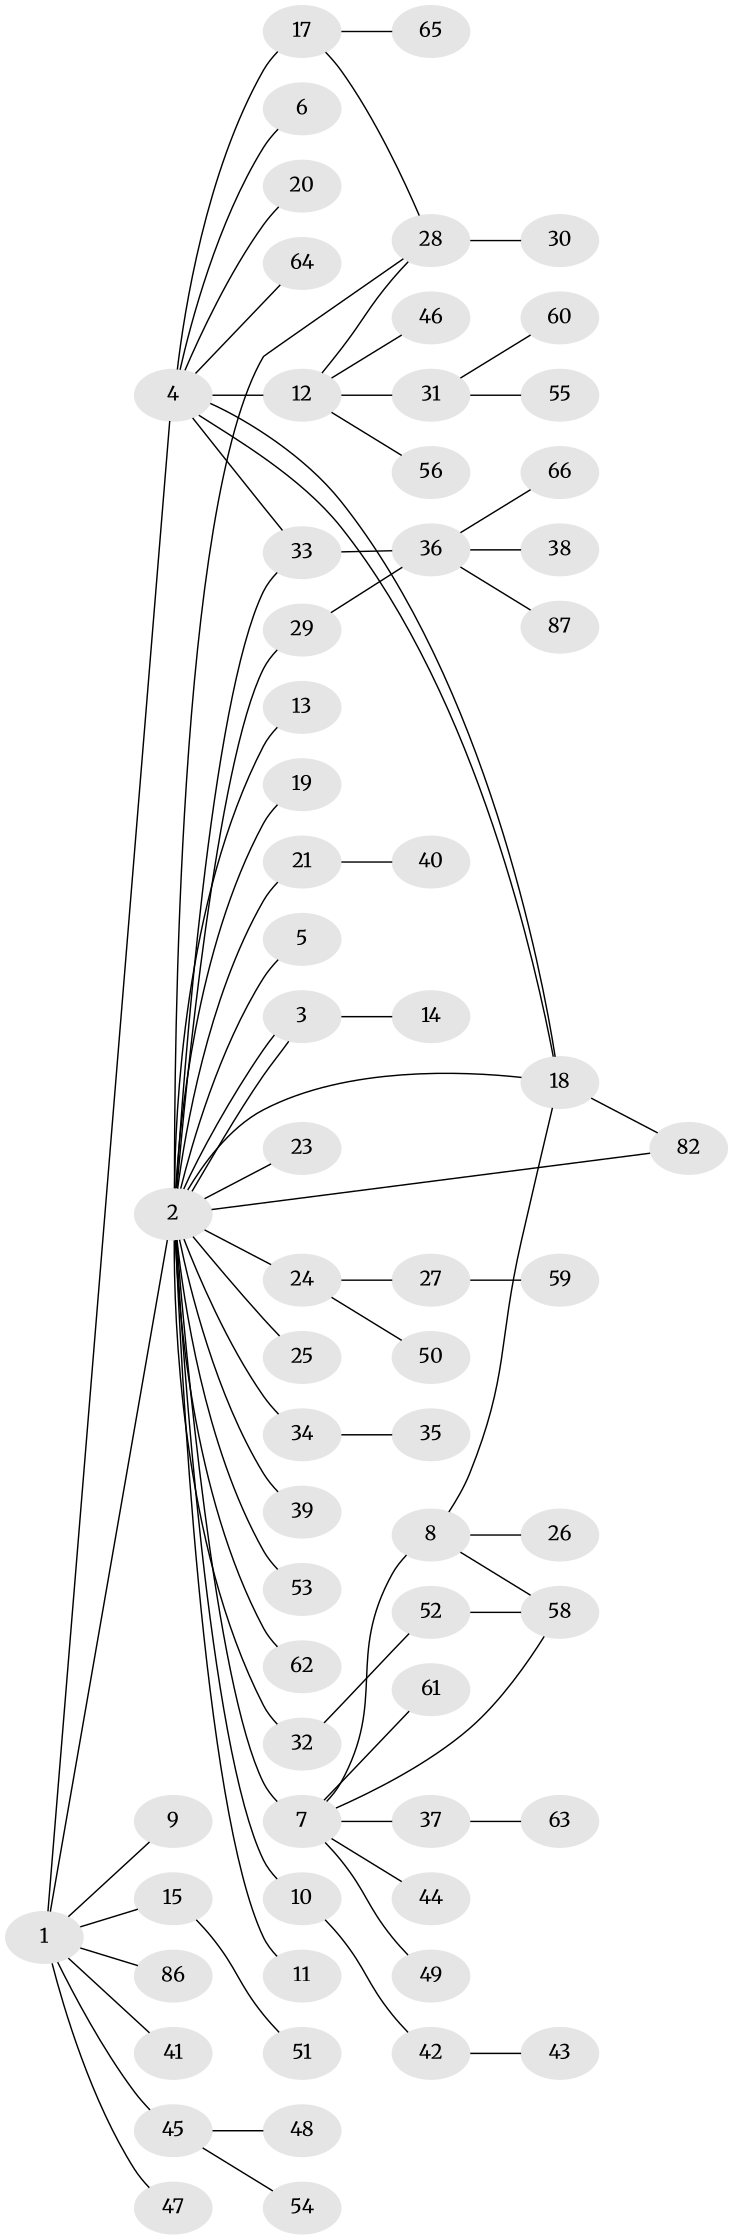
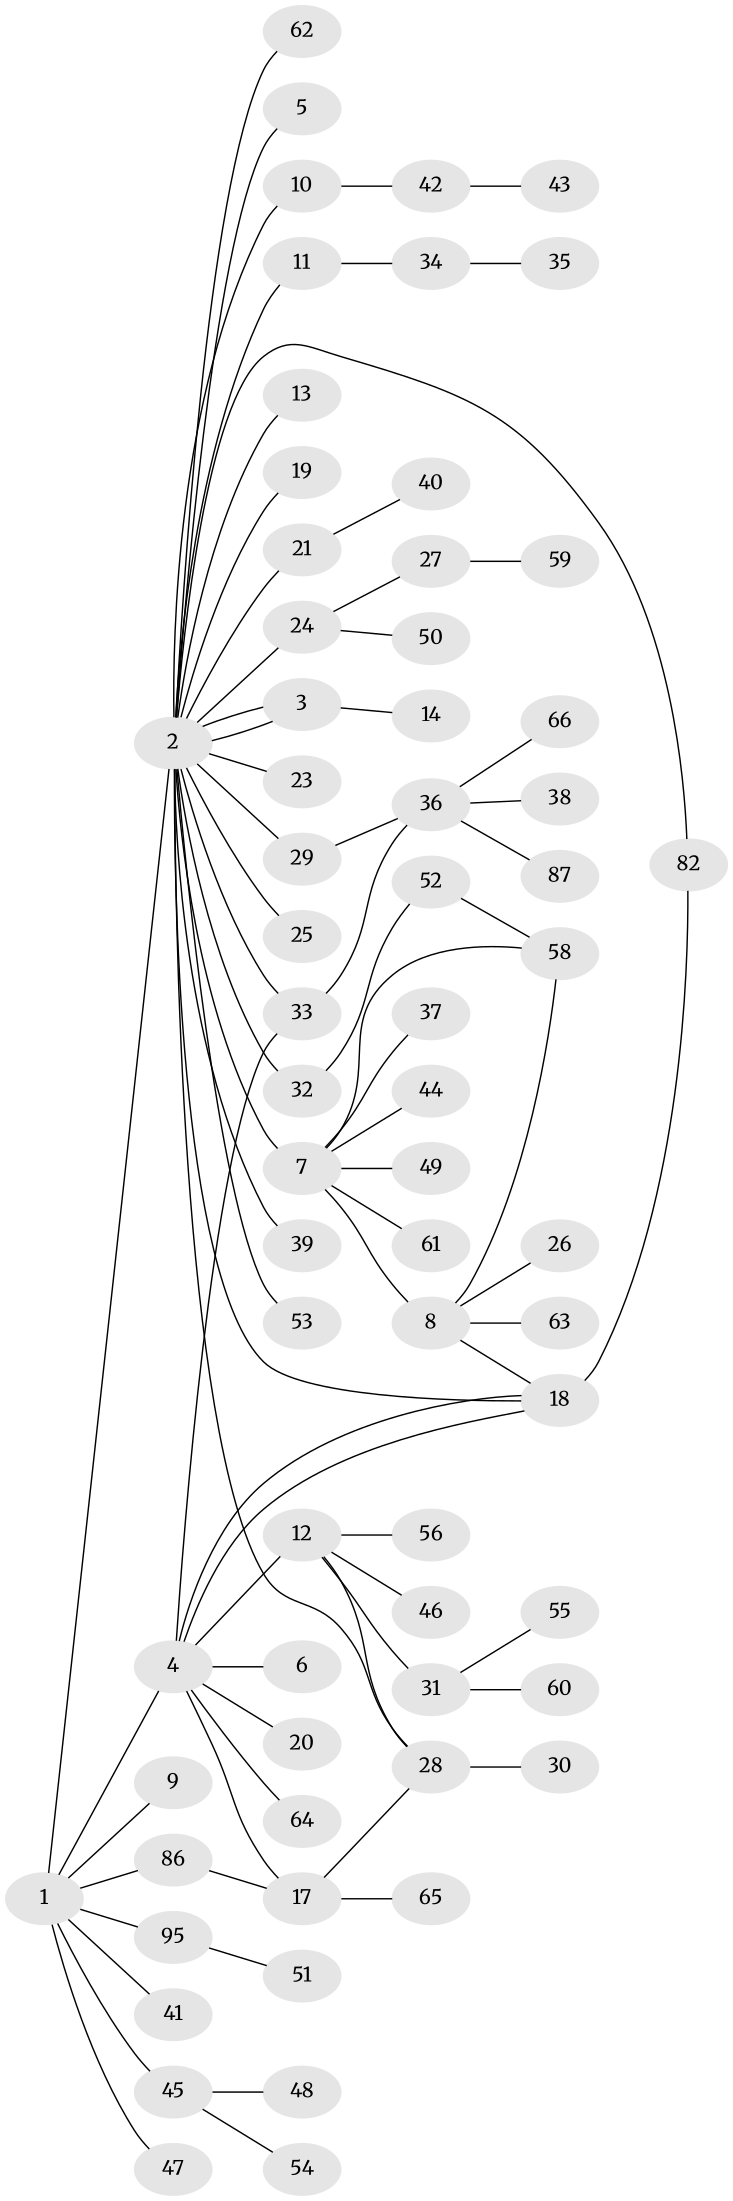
edge "2" -- "34": now "11" -- "34"
edge "37" -- "63": now "8" -- "63"
edge "86" -- "17": added
node "15": label "15" -> "95"
